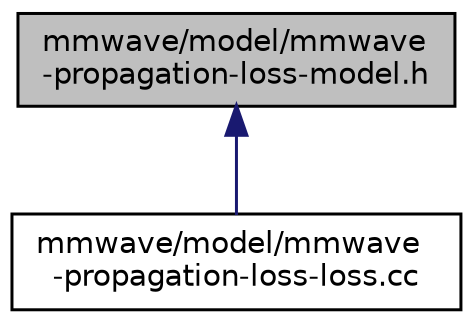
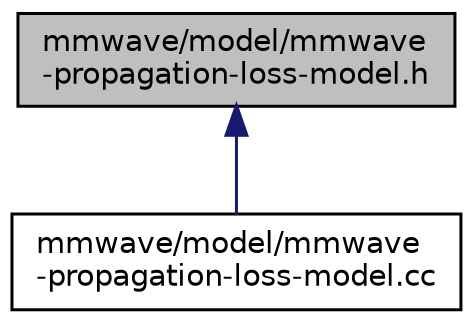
node "mmwave/model/mmwave -propagation-loss-loss.cc": label "mmwave/model/mmwave -propagation-loss-loss.cc" -> "mmwave/model/mmwave -propagation-loss-model.cc"
